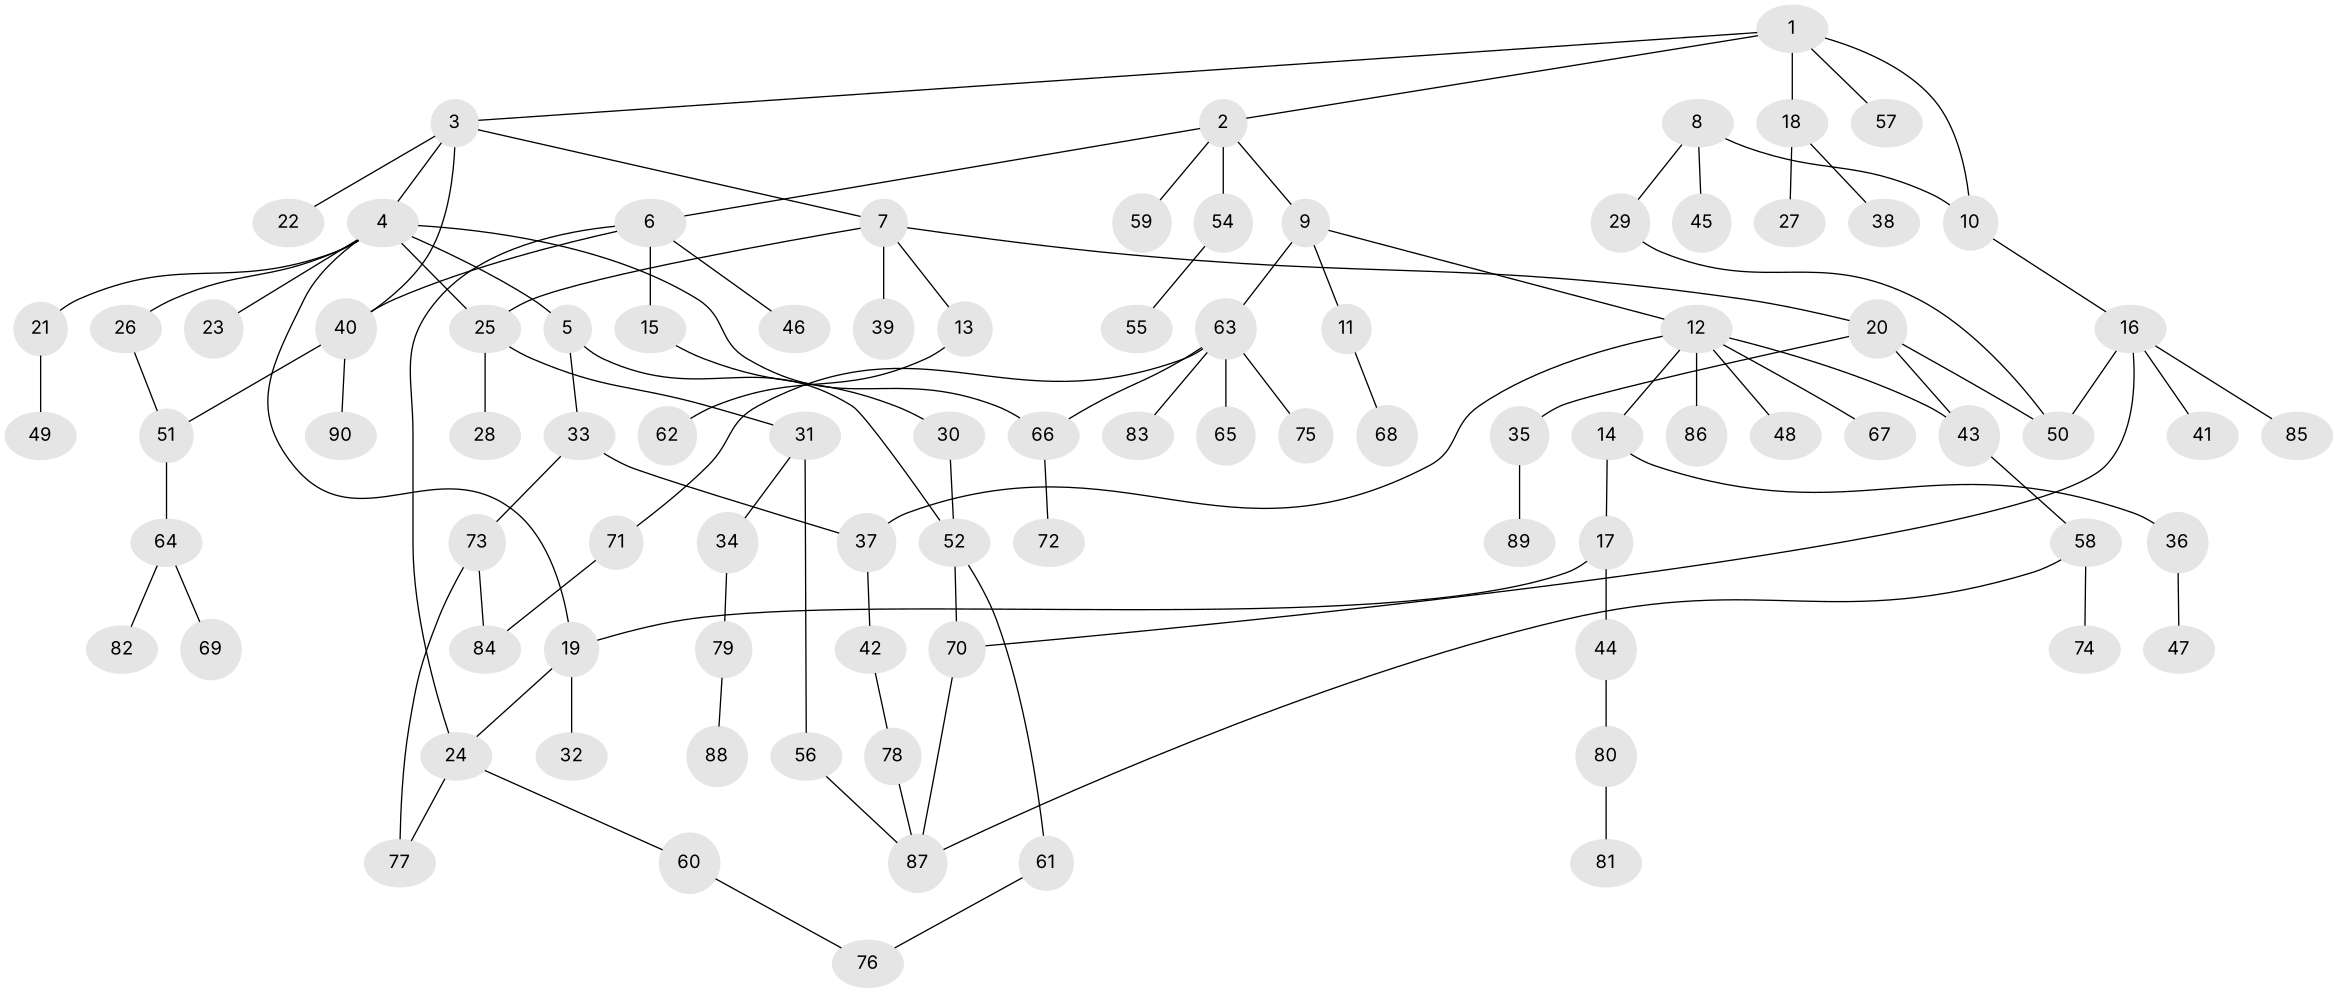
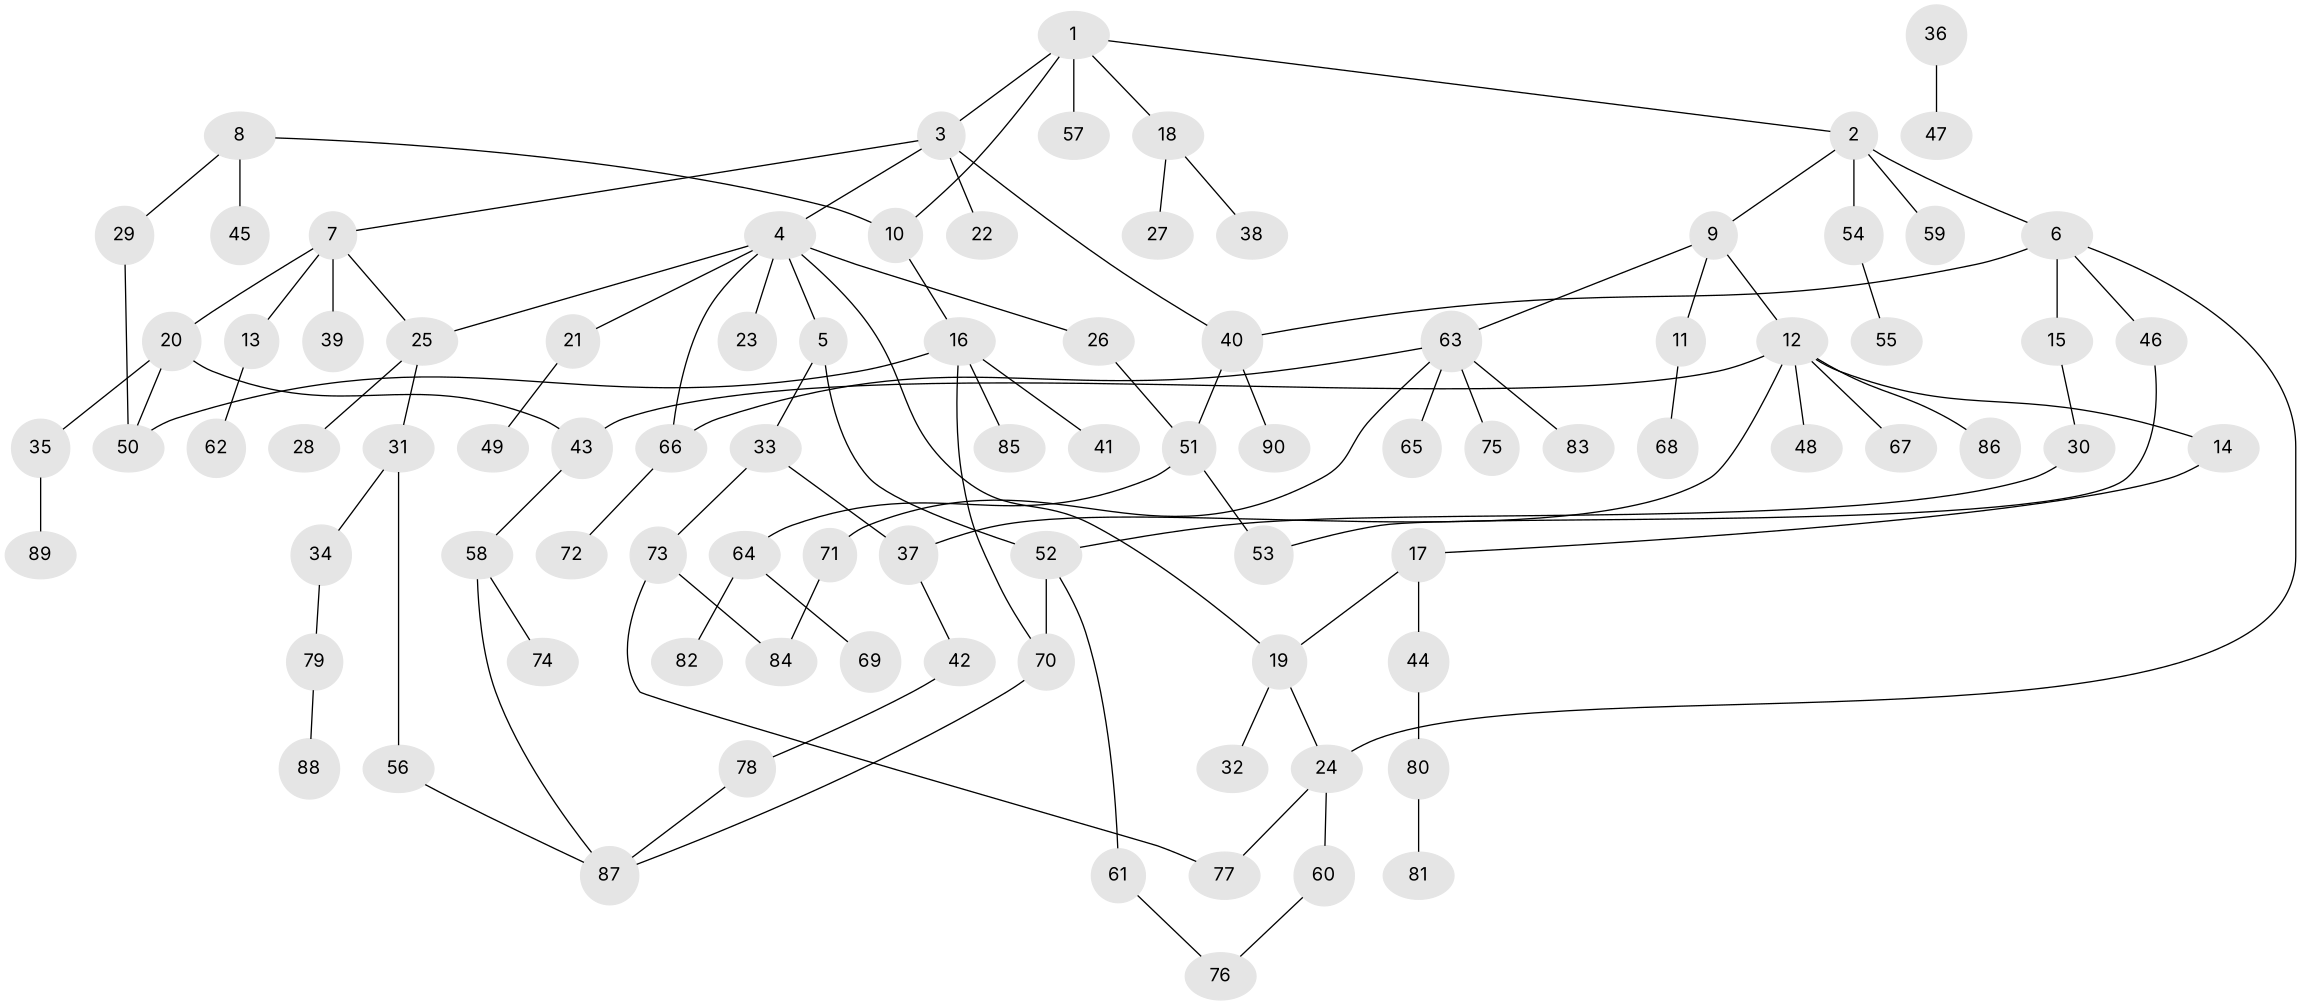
edge "14" -- "36": removed
node "53": added
